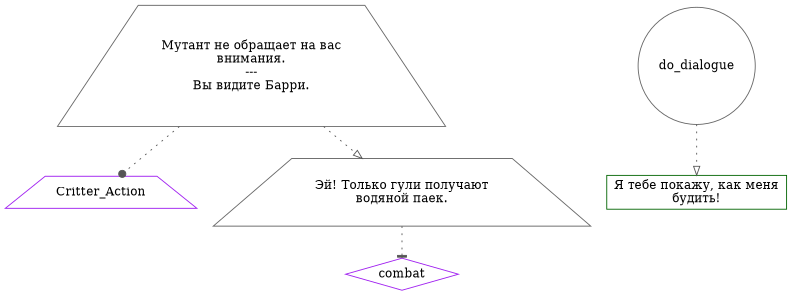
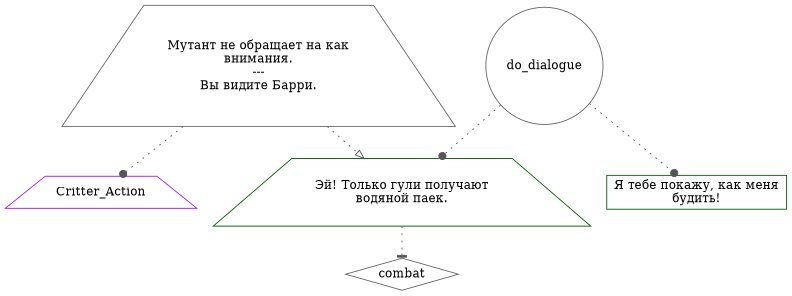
node "Мутант не обращает на вас внимания. --- Вы видите Барри.": label "Мутант не обращает на вас внимания. --- Вы видите Барри." -> "Мутант не обращает на как внимания. --- Вы видите Барри."
edge "do_dialogue" -> "Эй! Только гули получают водяной паек.": added
edge "do_dialogue" -> "Я тебе покажу, как меня будить!": arrowhead onormal -> dot
node "Эй! Только гули получают водяной паек.": color gray40 -> darkgreen
node "combat": color purple -> gray40
